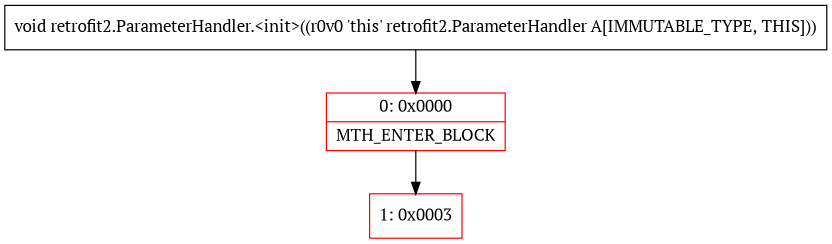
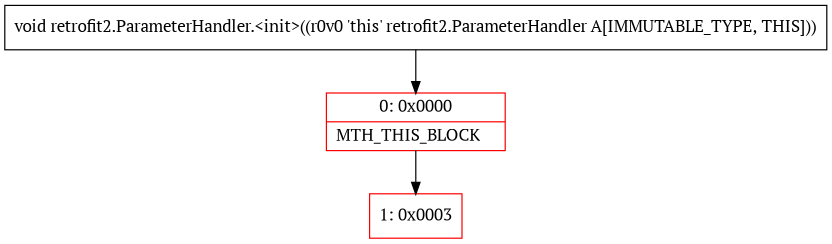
node "0: 0x0000": text "MTH_ENTER_BLOCK" -> "MTH_THIS_BLOCK"
